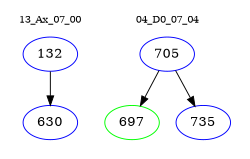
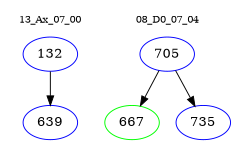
cluster "04_D0_07_04": label "04_D0_07_04" -> "08_D0_07_04"
node "630": label "630" -> "639"
node "697": label "697" -> "667"
